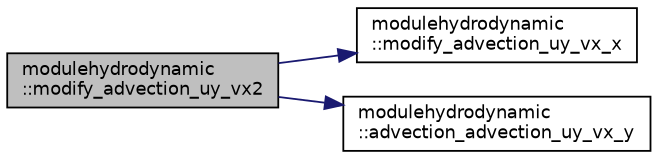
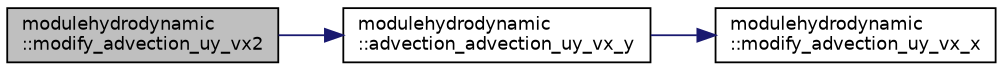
edge "modulehydrodynamic ::modify_advection_uy_vx2" -> "modulehydrodynamic ::modify_advection_uy_vx_x": now "modulehydrodynamic ::advection_advection_uy_vx_y" -> "modulehydrodynamic ::modify_advection_uy_vx_x"
